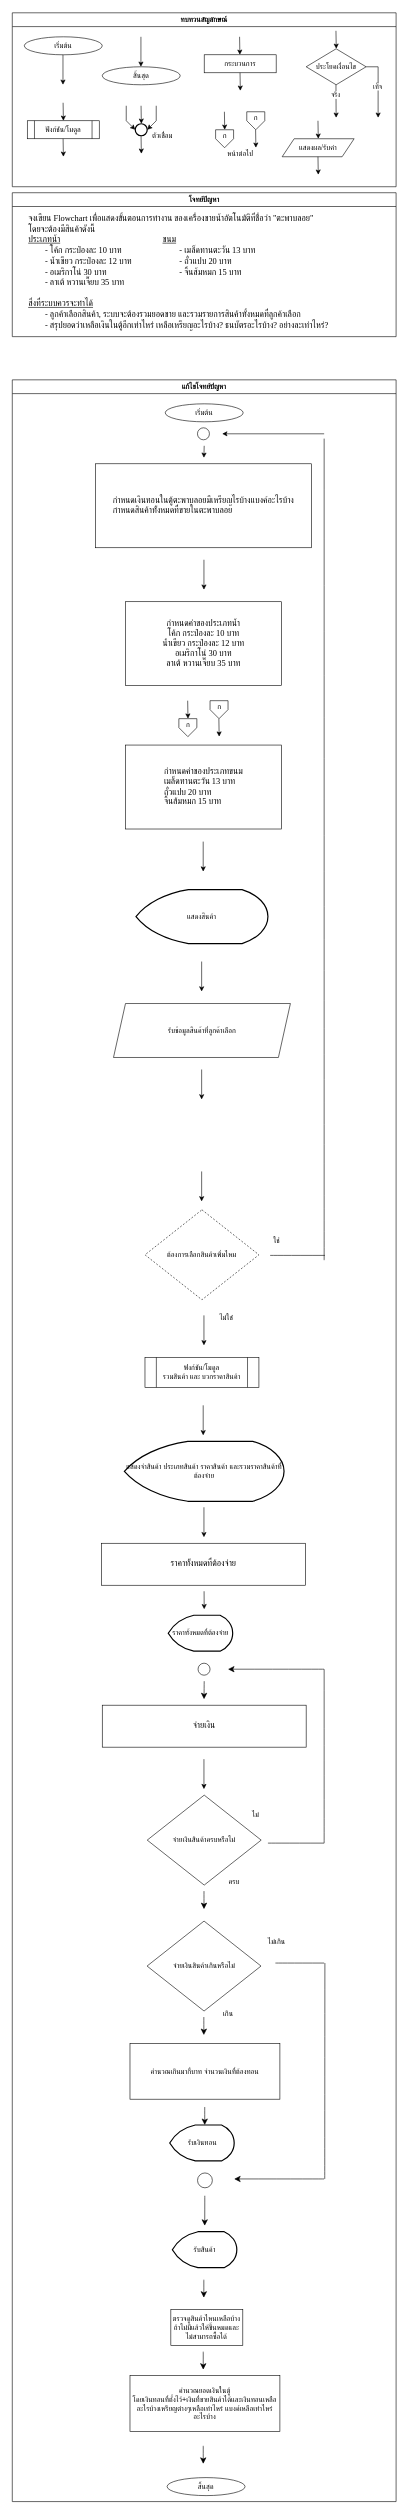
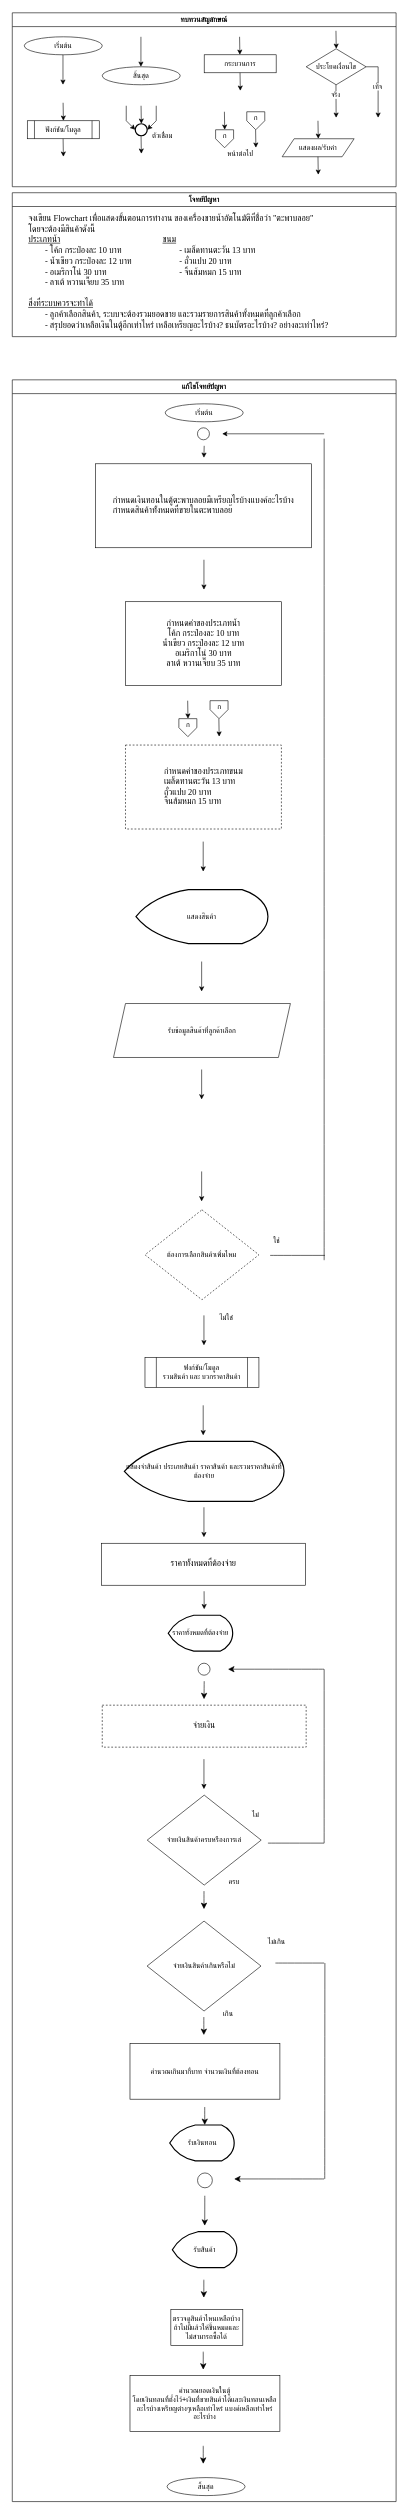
node "กำหนดค่าของประเภทขนม เมล็ดทานตะวัน 13 บาท ถั่วแปบ 20 บาท จิ้นส้มหมก 15 บาท": style solid -> dashed
node "จ่ายเงิน": style solid -> dashed
node "จ่ายเงินสินค้าครบหรือไม่": label "จ่ายเงินสินค้าครบหรือไม่" -> "จ่ายเงินสินค้าครบหรืองการเล่"
